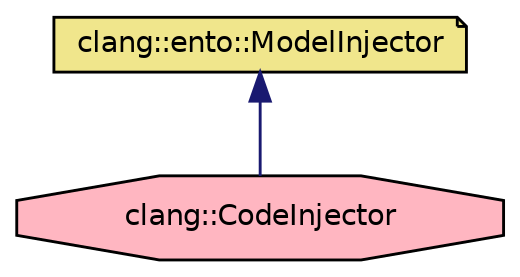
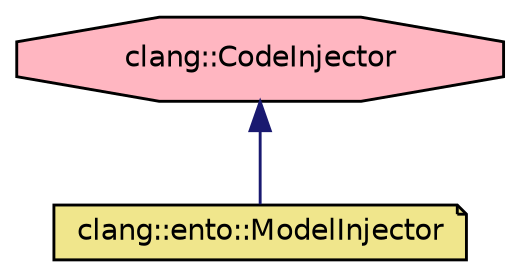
edge "clang::CodeInjector" -> "clang::ento::ModelInjector": reversed
